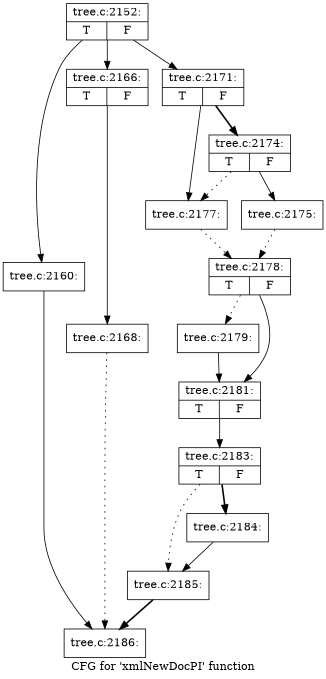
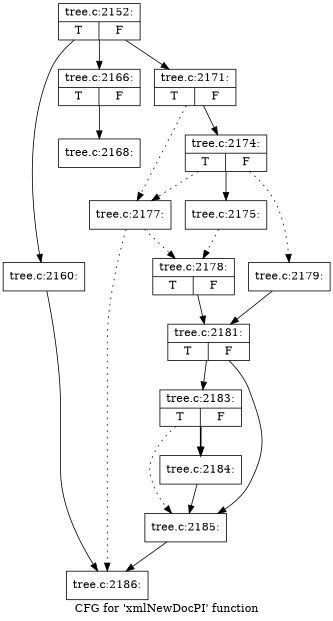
edge "tree.c:2171:" -> "tree.c:2174:": style bold -> solid
edge "tree.c:2171:" -> "tree.c:2177:": style solid -> dotted
edge "tree.c:2178:" -> "tree.c:2179:": now "tree.c:2174:" -> "tree.c:2179:"
edge "tree.c:2181:" -> "tree.c:2185:": added
edge "tree.c:2168:" -> "tree.c:2186:": now "tree.c:2177:" -> "tree.c:2186:"
edge "tree.c:2185:" -> "tree.c:2186:": style bold -> solid
